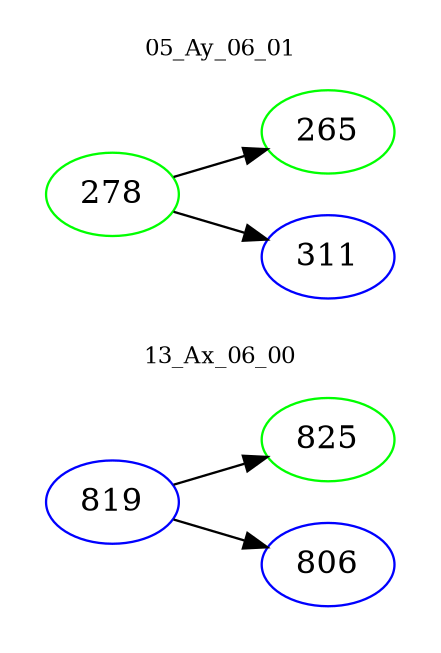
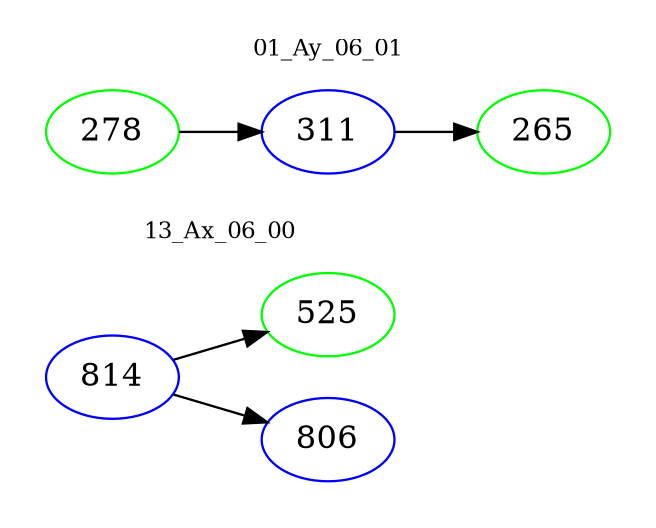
cluster "05_Ay_06_01": label "05_Ay_06_01" -> "01_Ay_06_01"
edge "278" -> "265": now "311" -> "265"
node "825": label "825" -> "525"
node "819": label "819" -> "814"
